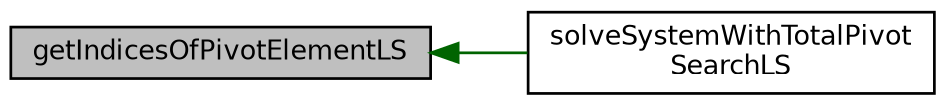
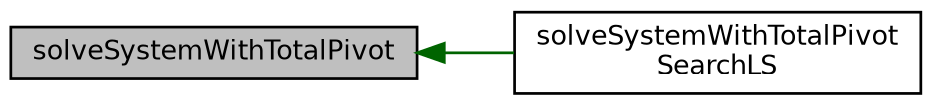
node "getIndicesOfPivotElementLS": label "getIndicesOfPivotElementLS" -> "solveSystemWithTotalPivot"
